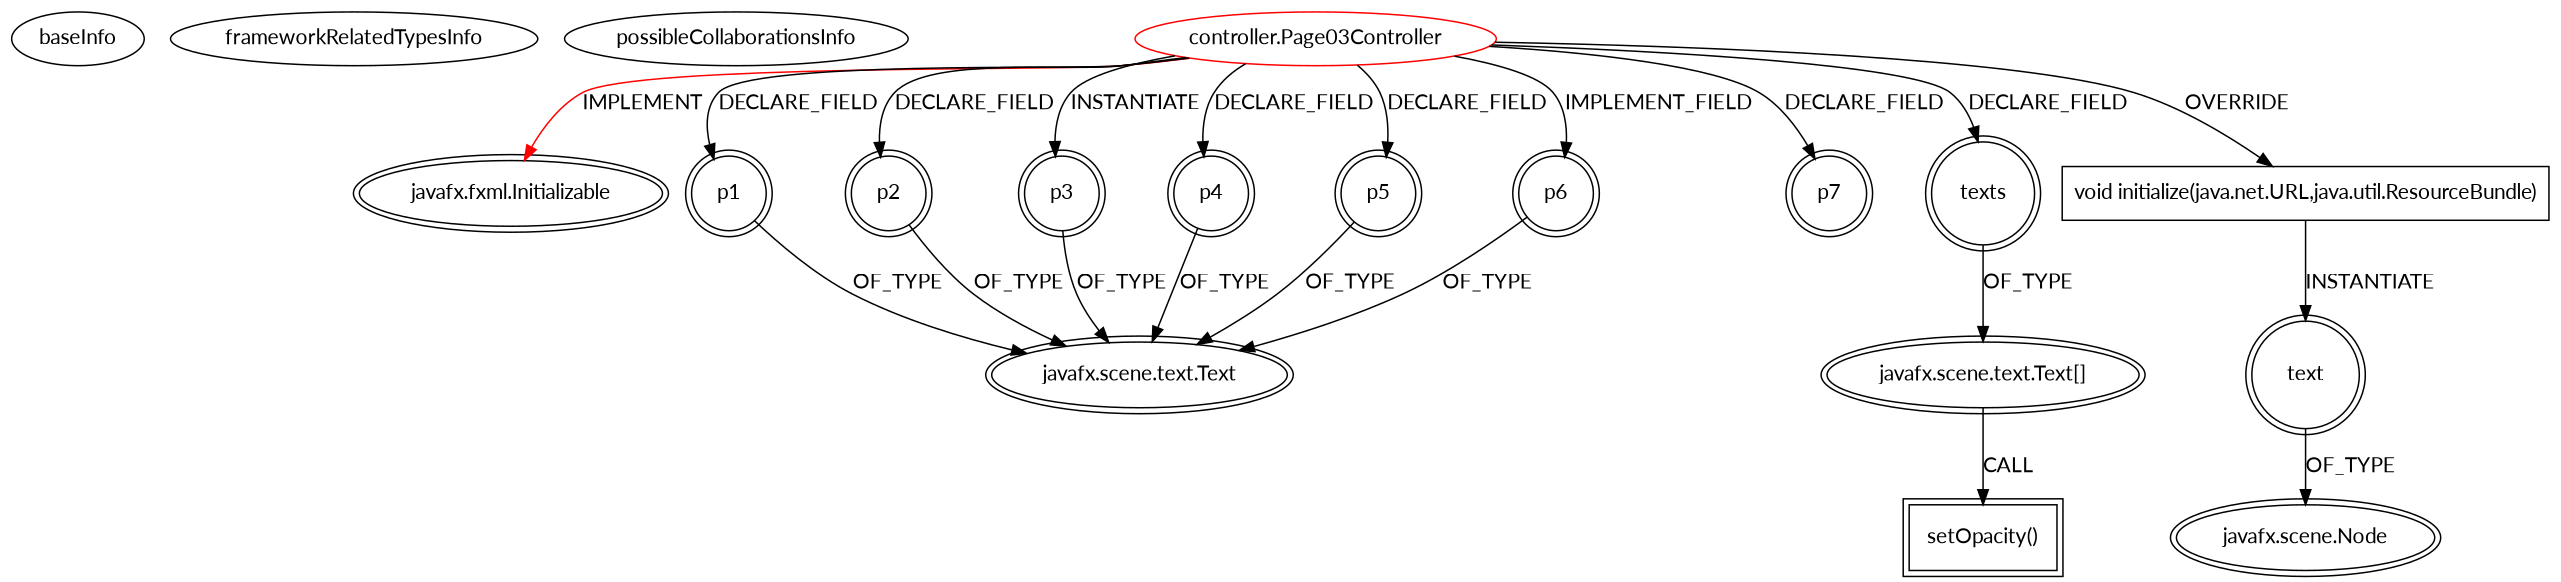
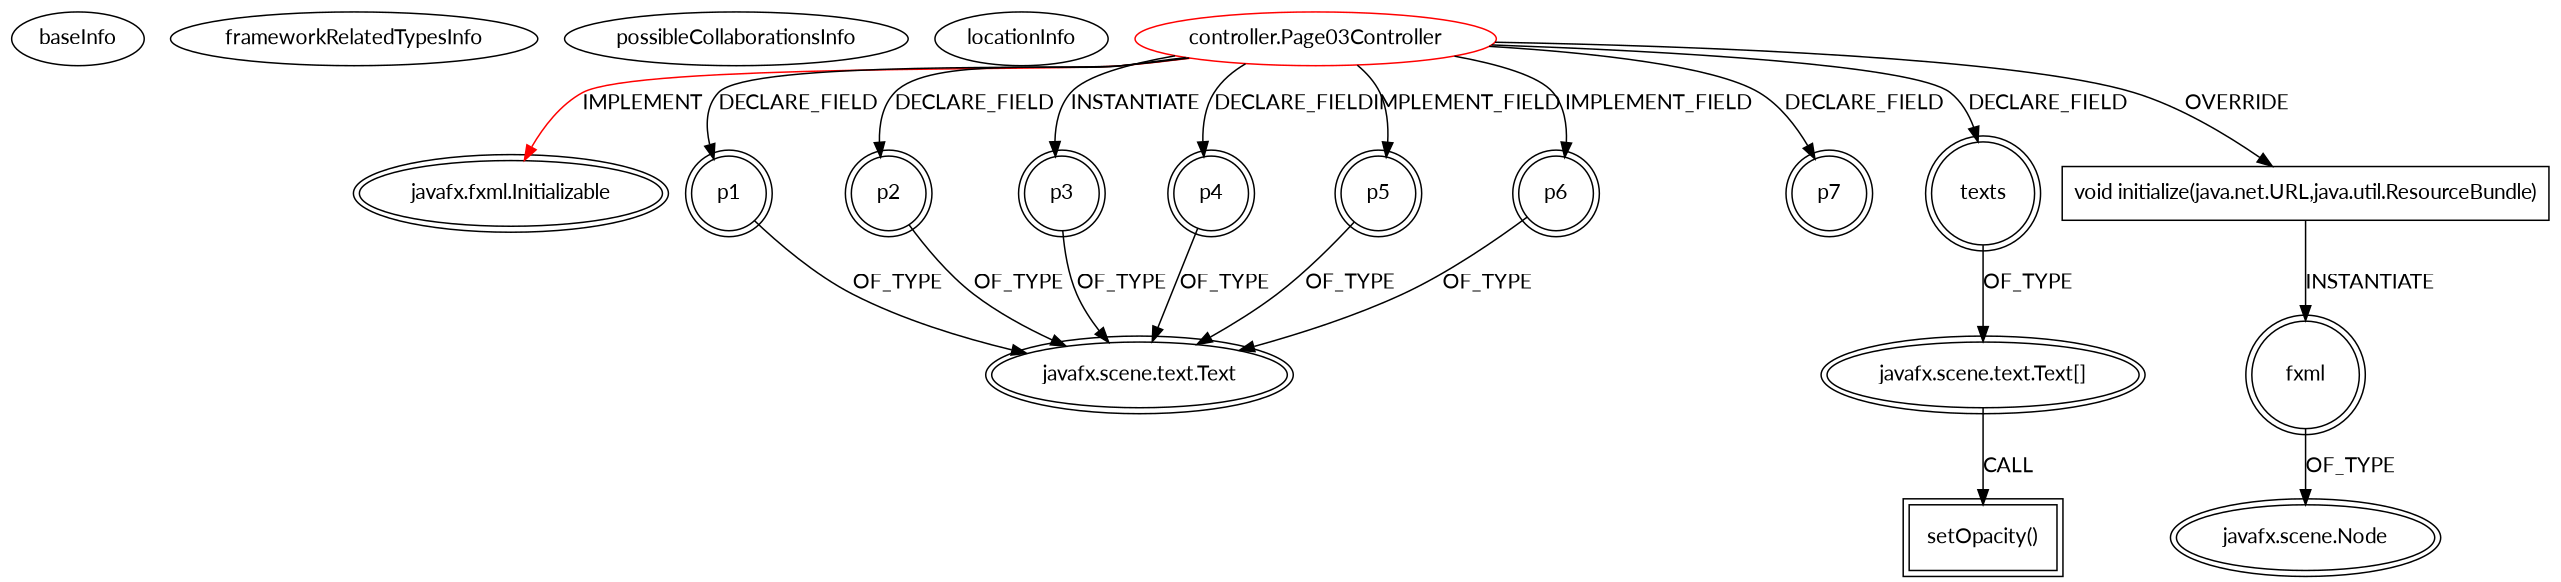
node "locationInfo": added
edge "controller.Page03Controller" -> "p5": label "DECLARE_FIELD" -> "IMPLEMENT_FIELD"
node "text": label "text" -> "fxml"
